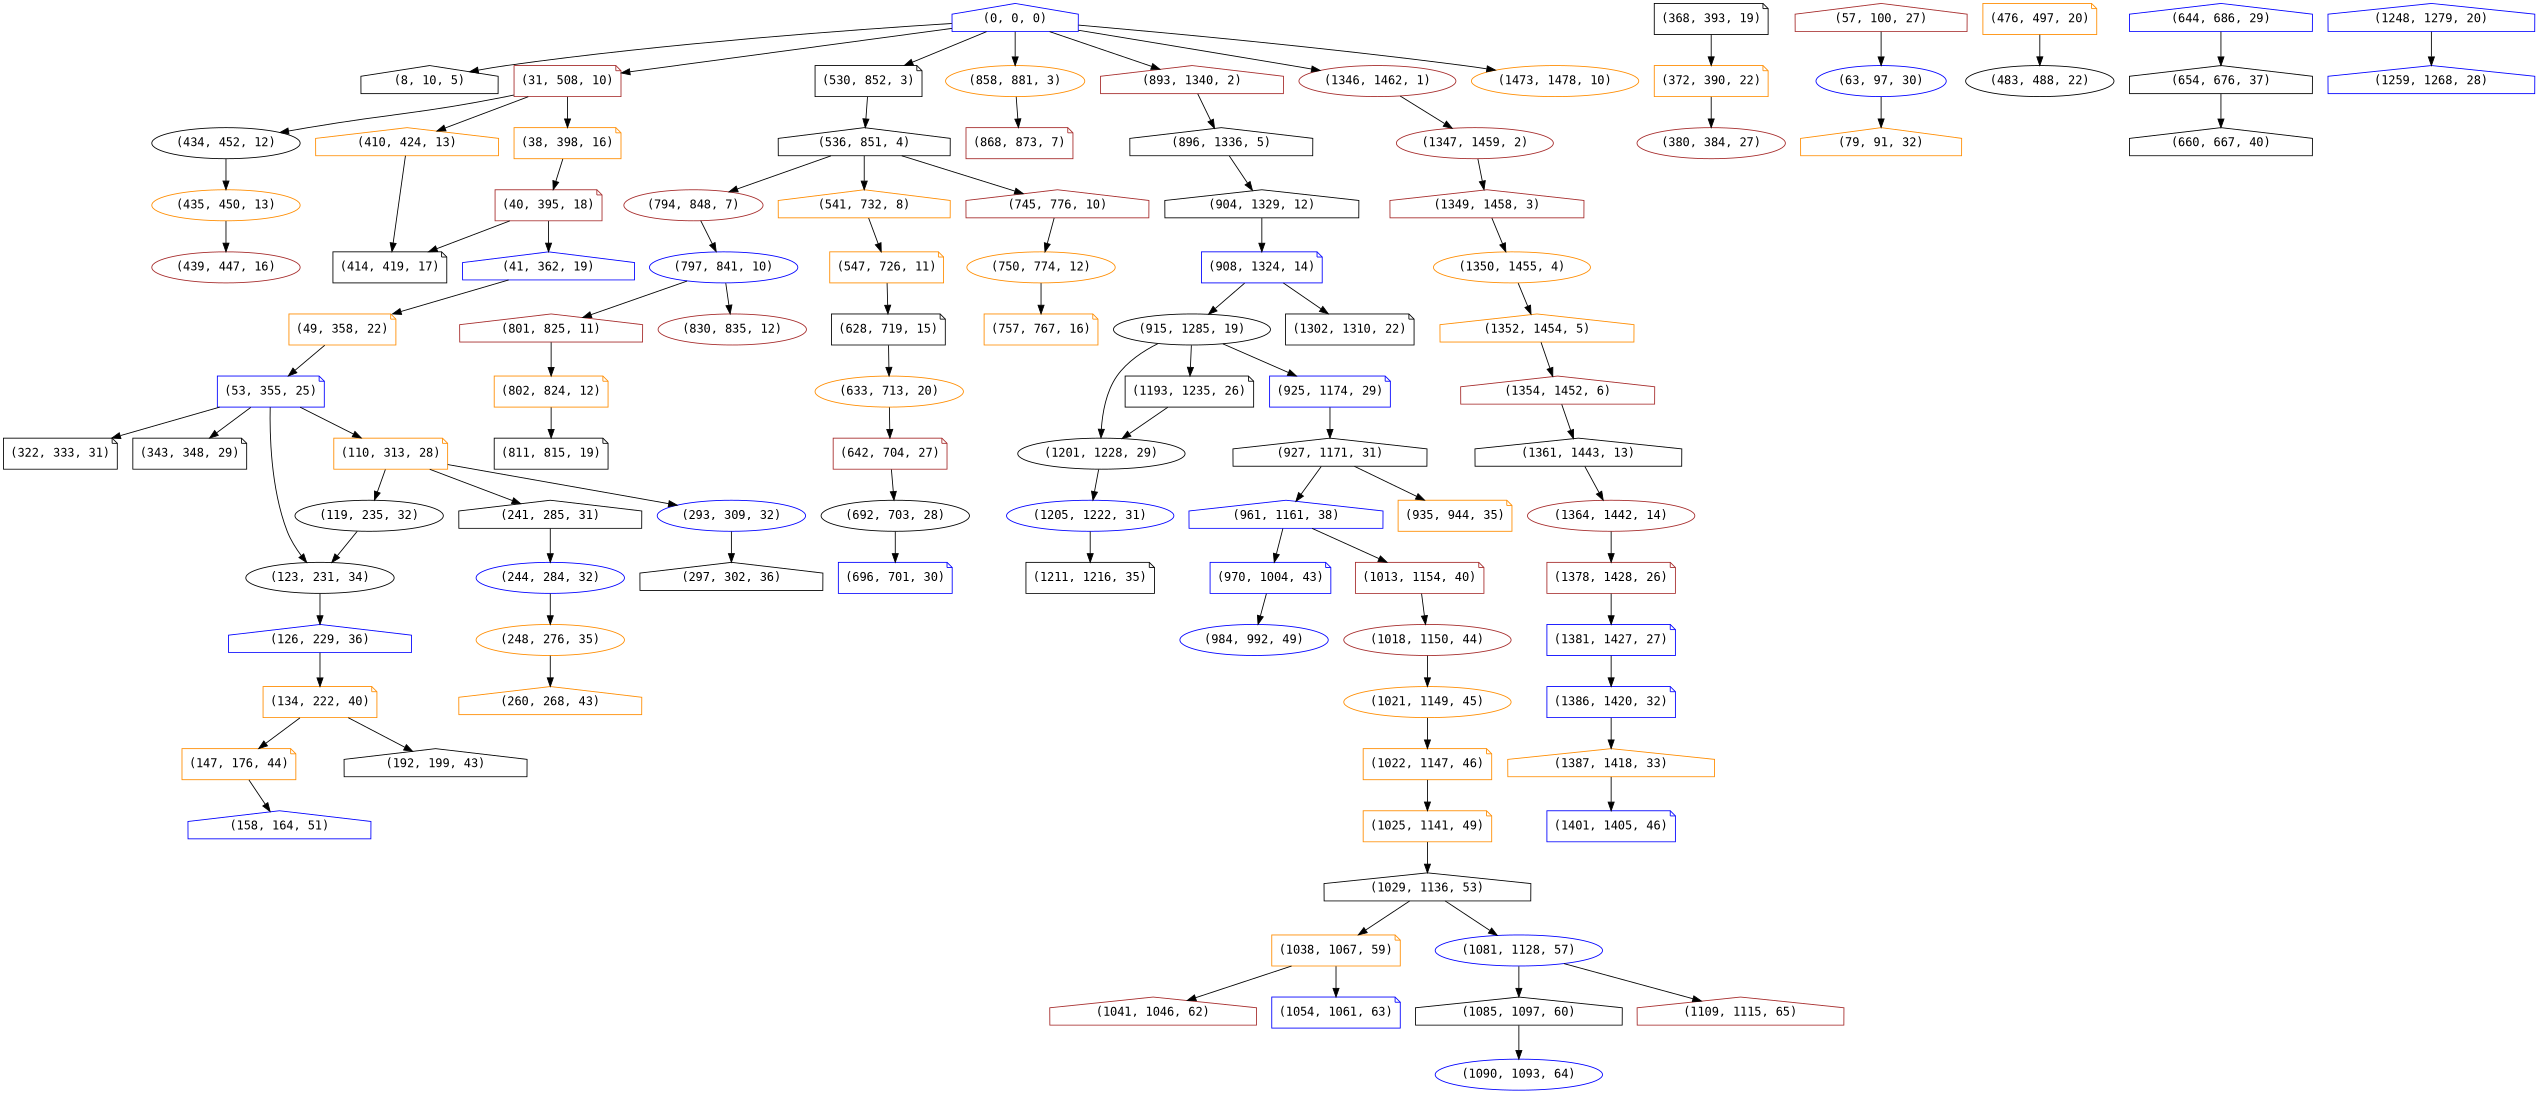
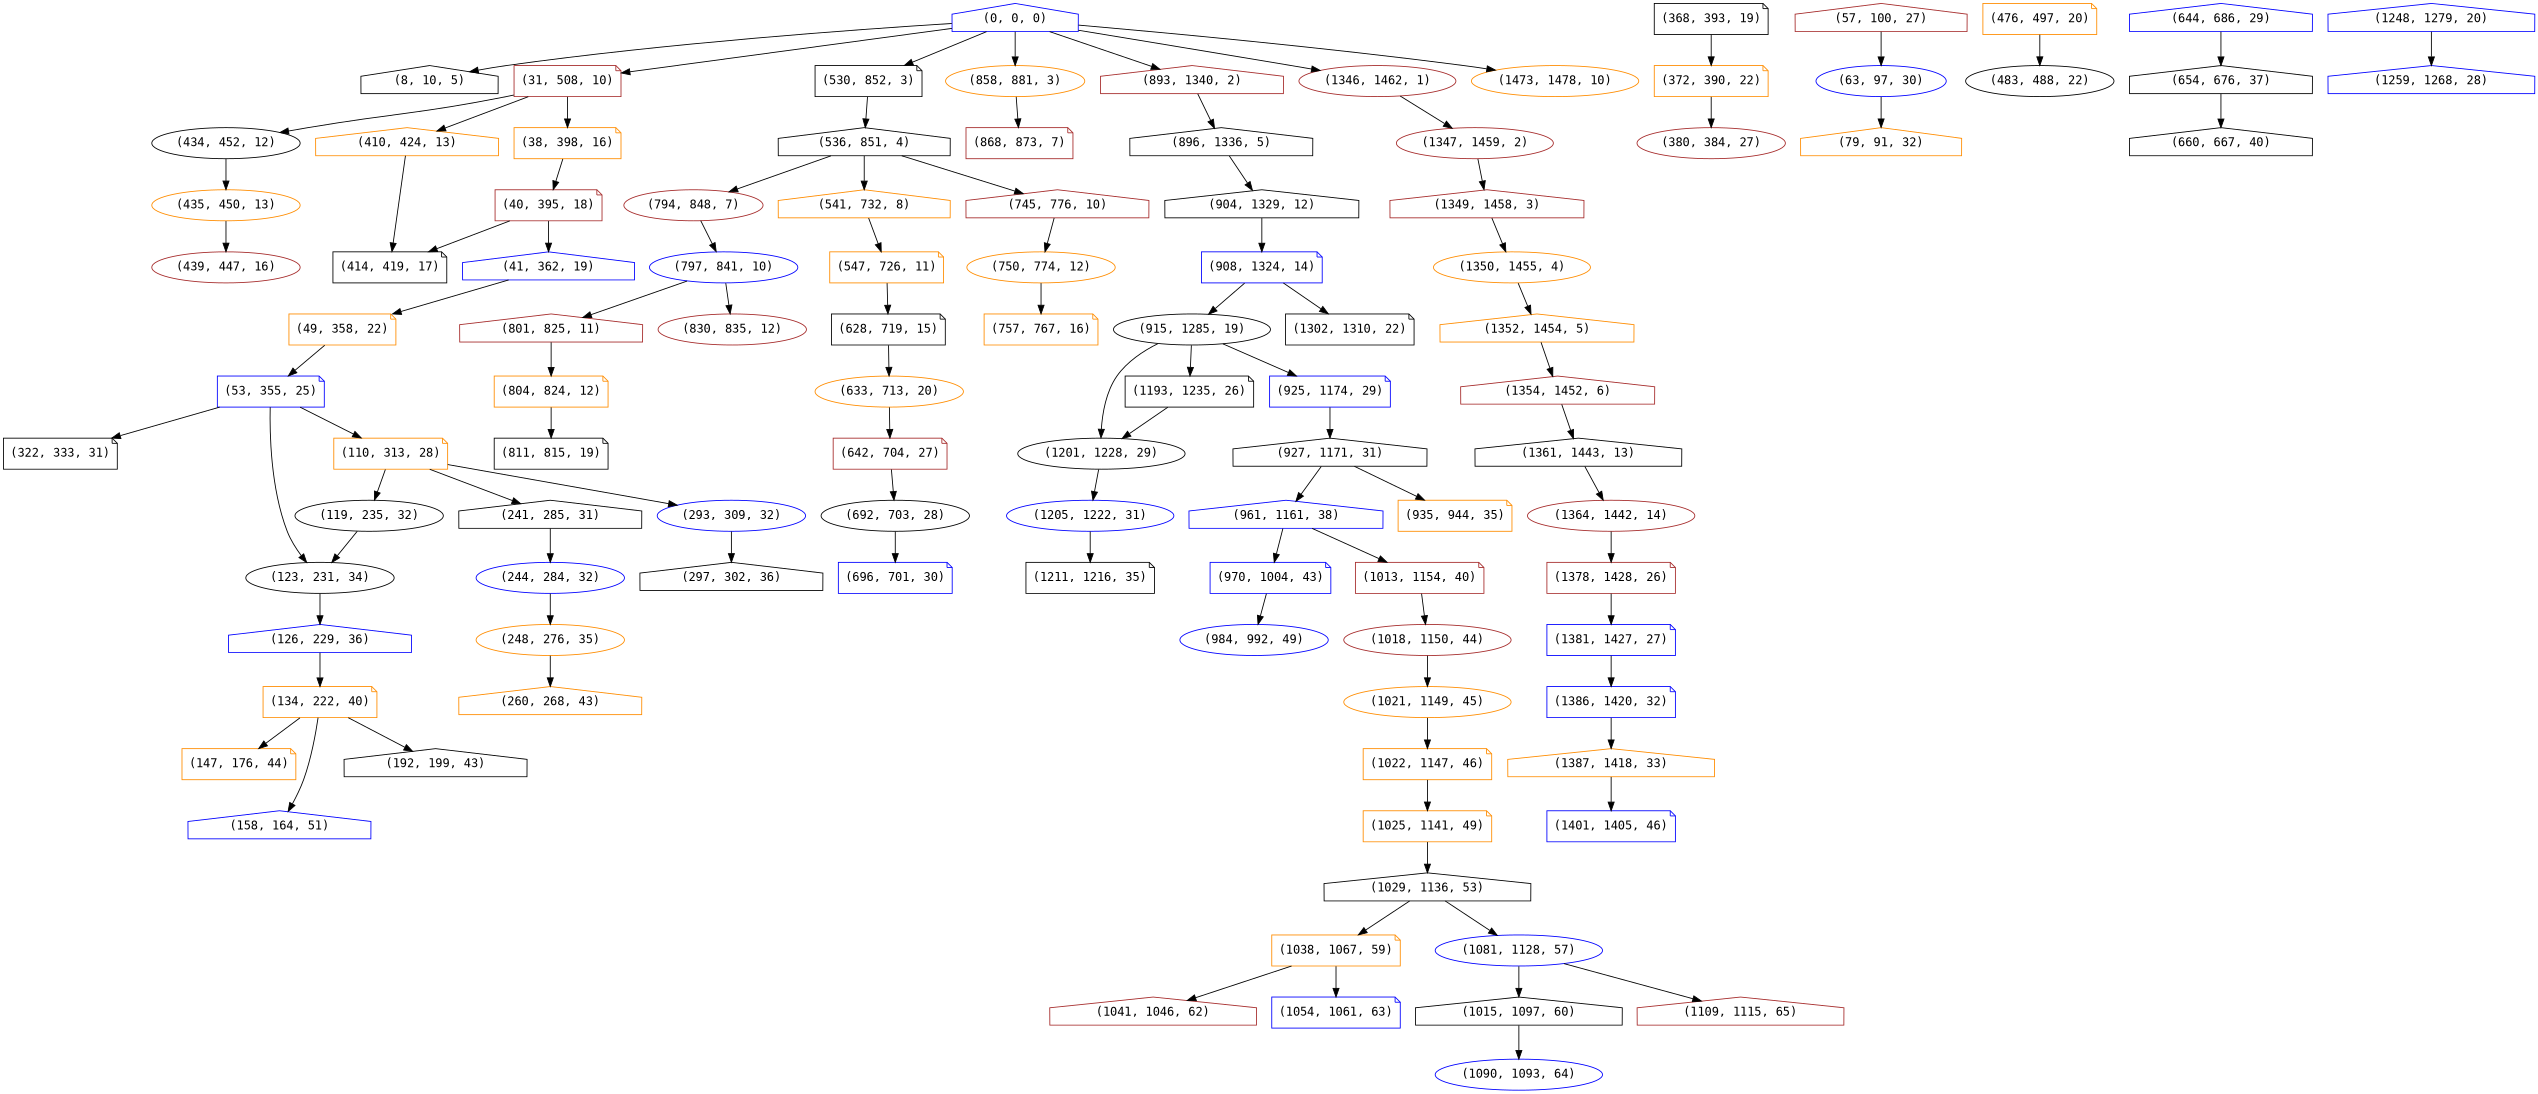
node "(802, 824, 12)": label "(802, 824, 12)" -> "(804, 824, 12)"
node "(343, 348, 29)": removed
edge "(147, 176, 44)" -> "(158, 164, 51)": now "(134, 222, 40)" -> "(158, 164, 51)"
node "(1085, 1097, 60)": label "(1085, 1097, 60)" -> "(1015, 1097, 60)"
